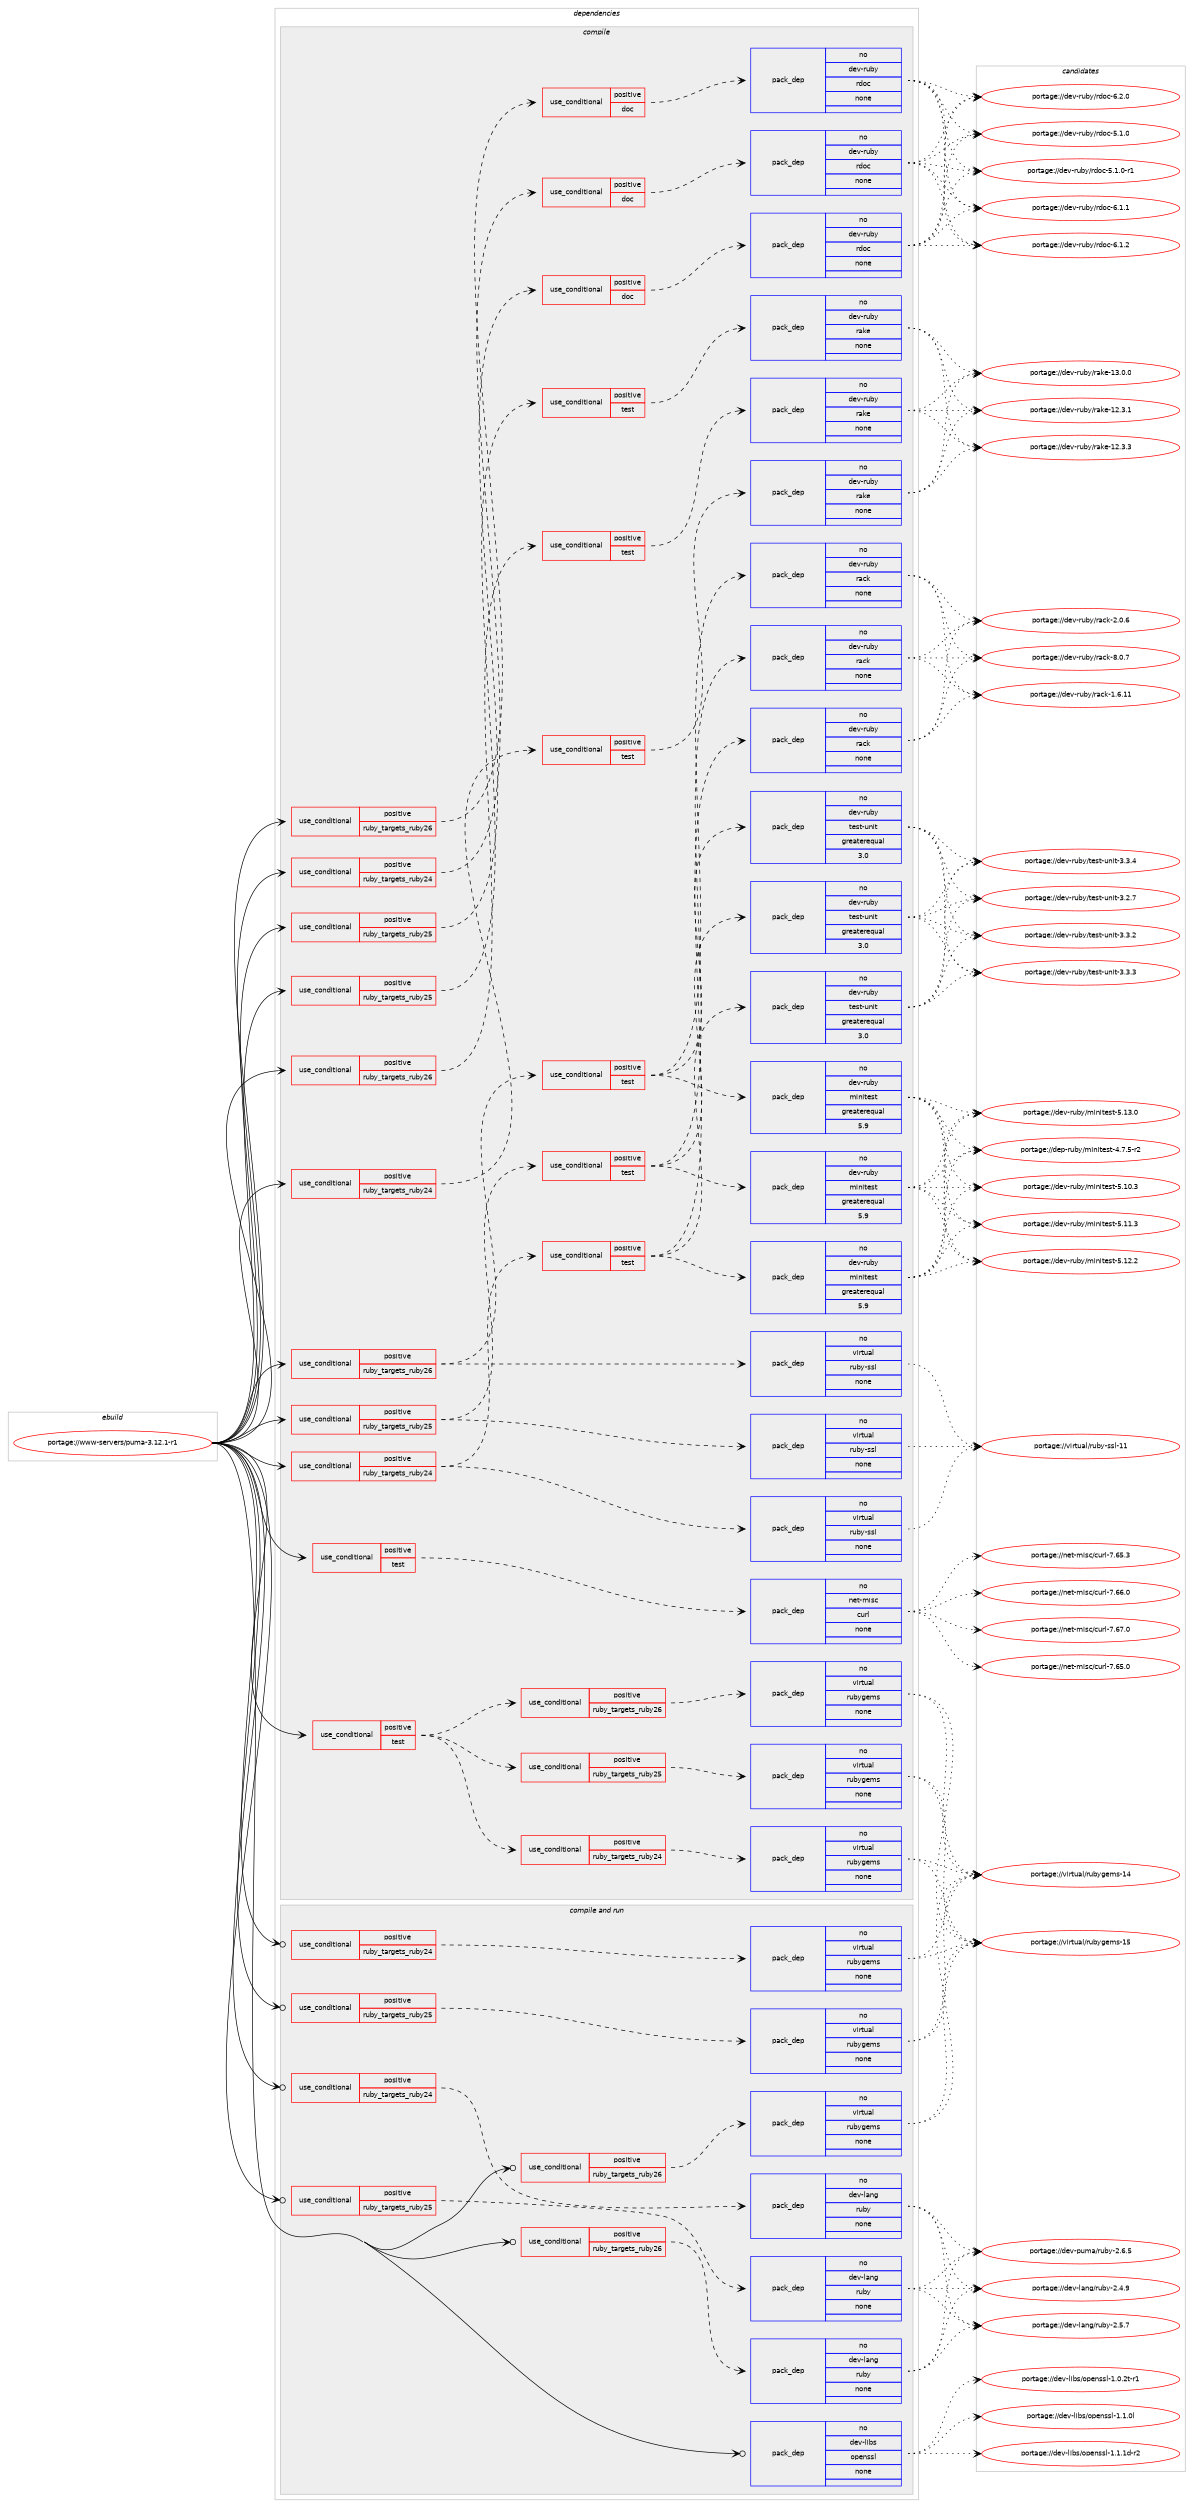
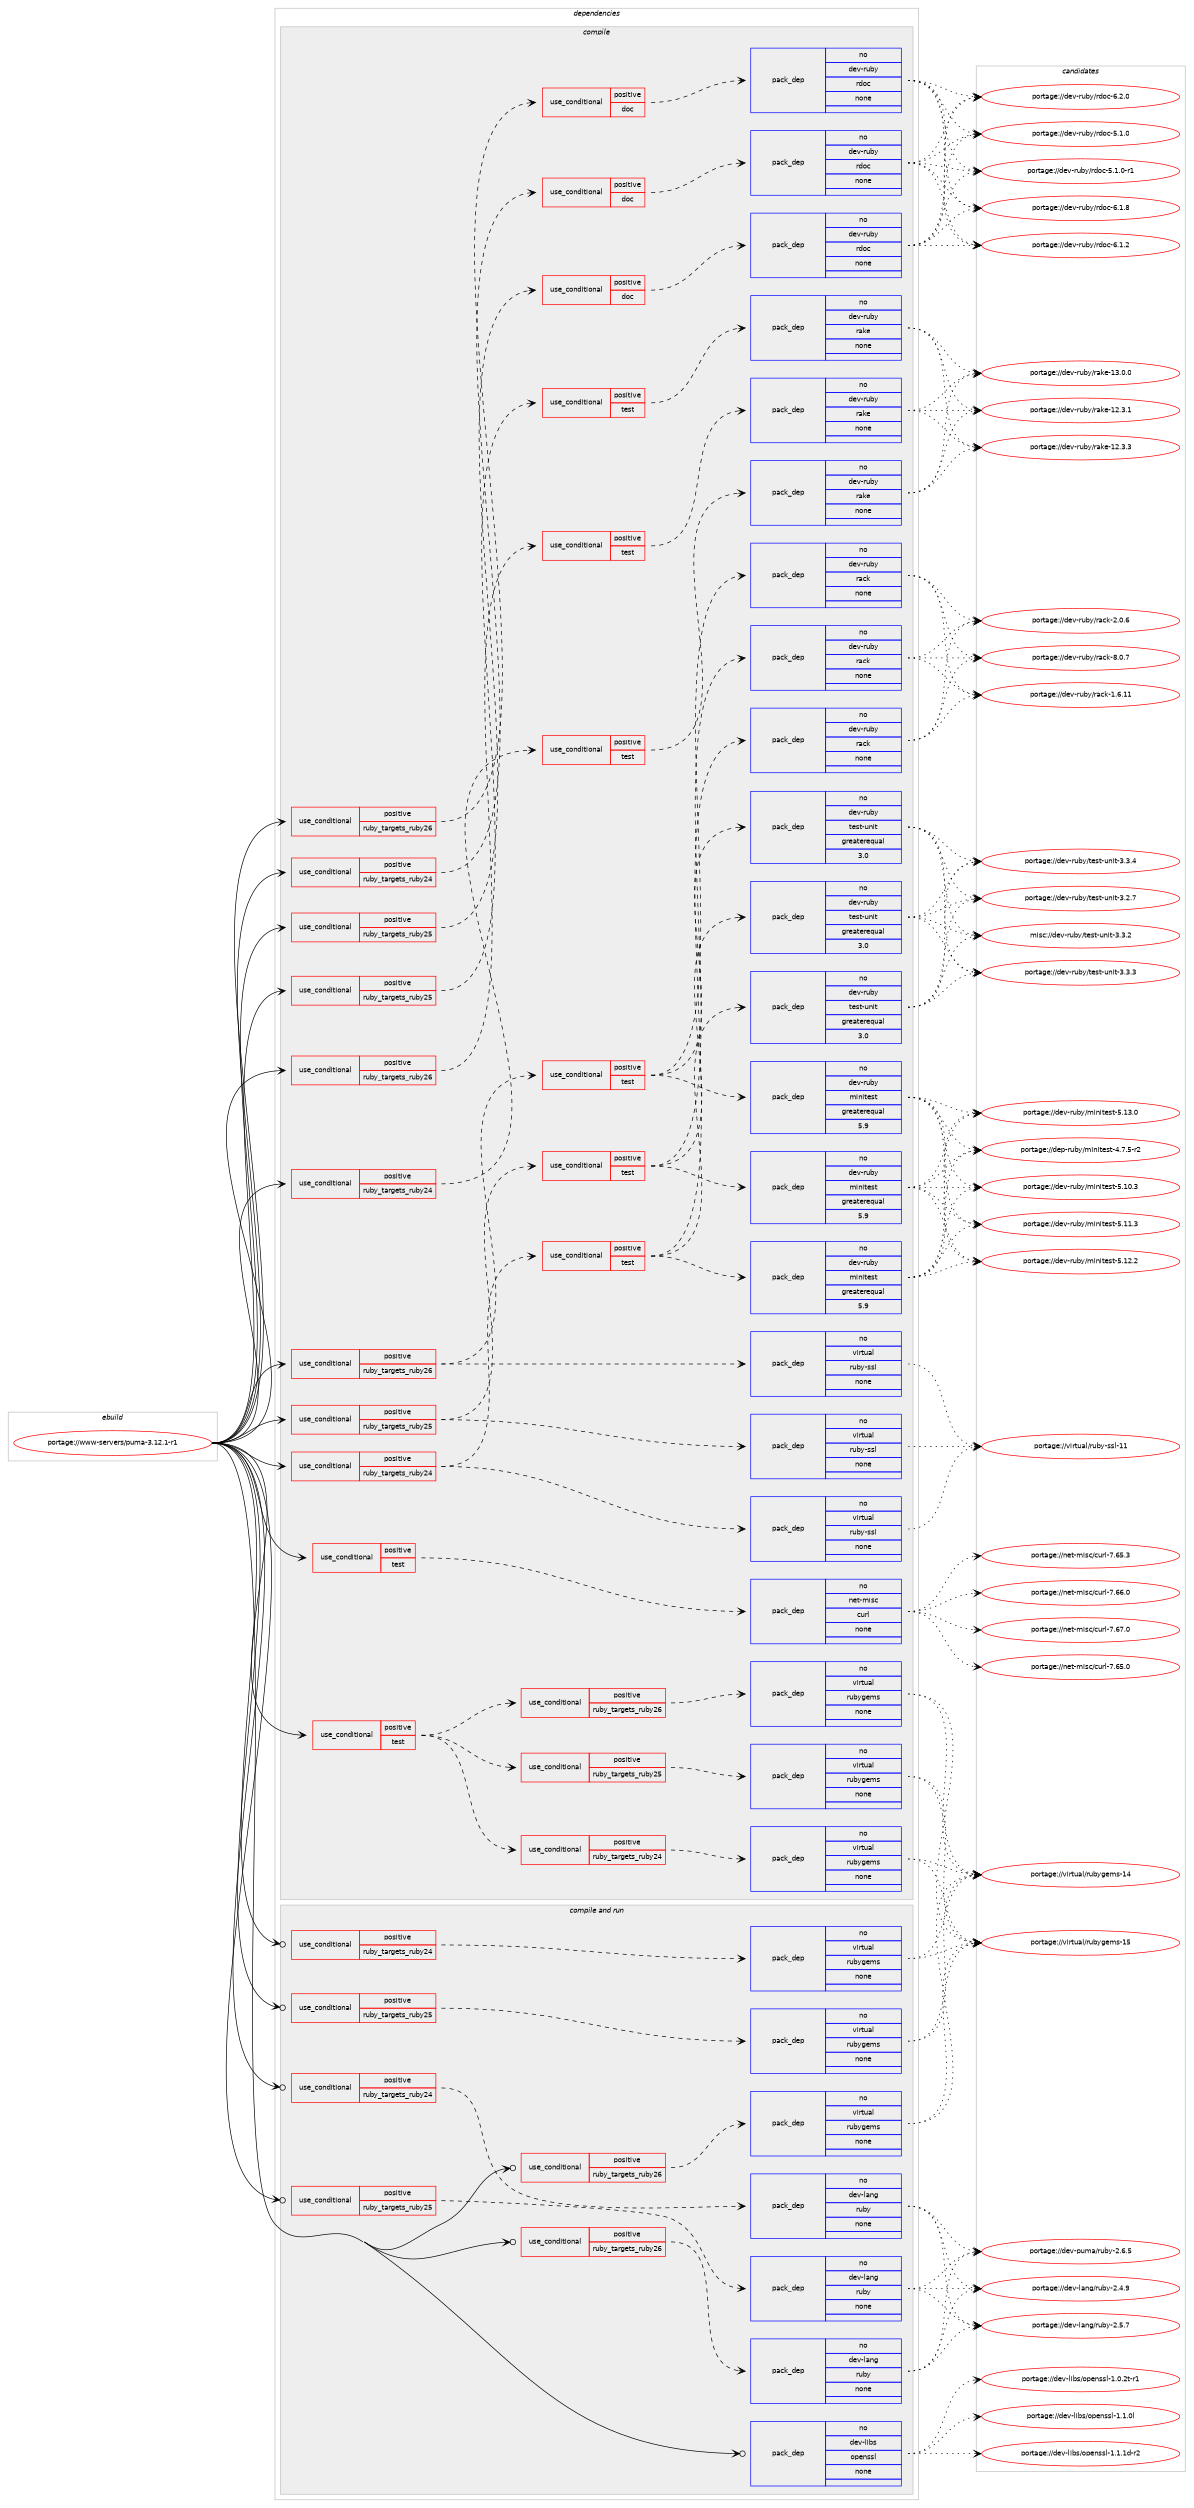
node "portage://dev-ruby/rdoc-6.1.1": label "portage://dev-ruby/rdoc-6.1.1" -> "portage://dev-ruby/rdoc-6.1.8"
node "portage://dev-ruby/test-unit-3.3.2": label "portage://dev-ruby/test-unit-3.3.2" -> "misc://dev-ruby/test-unit-3.3.2"
